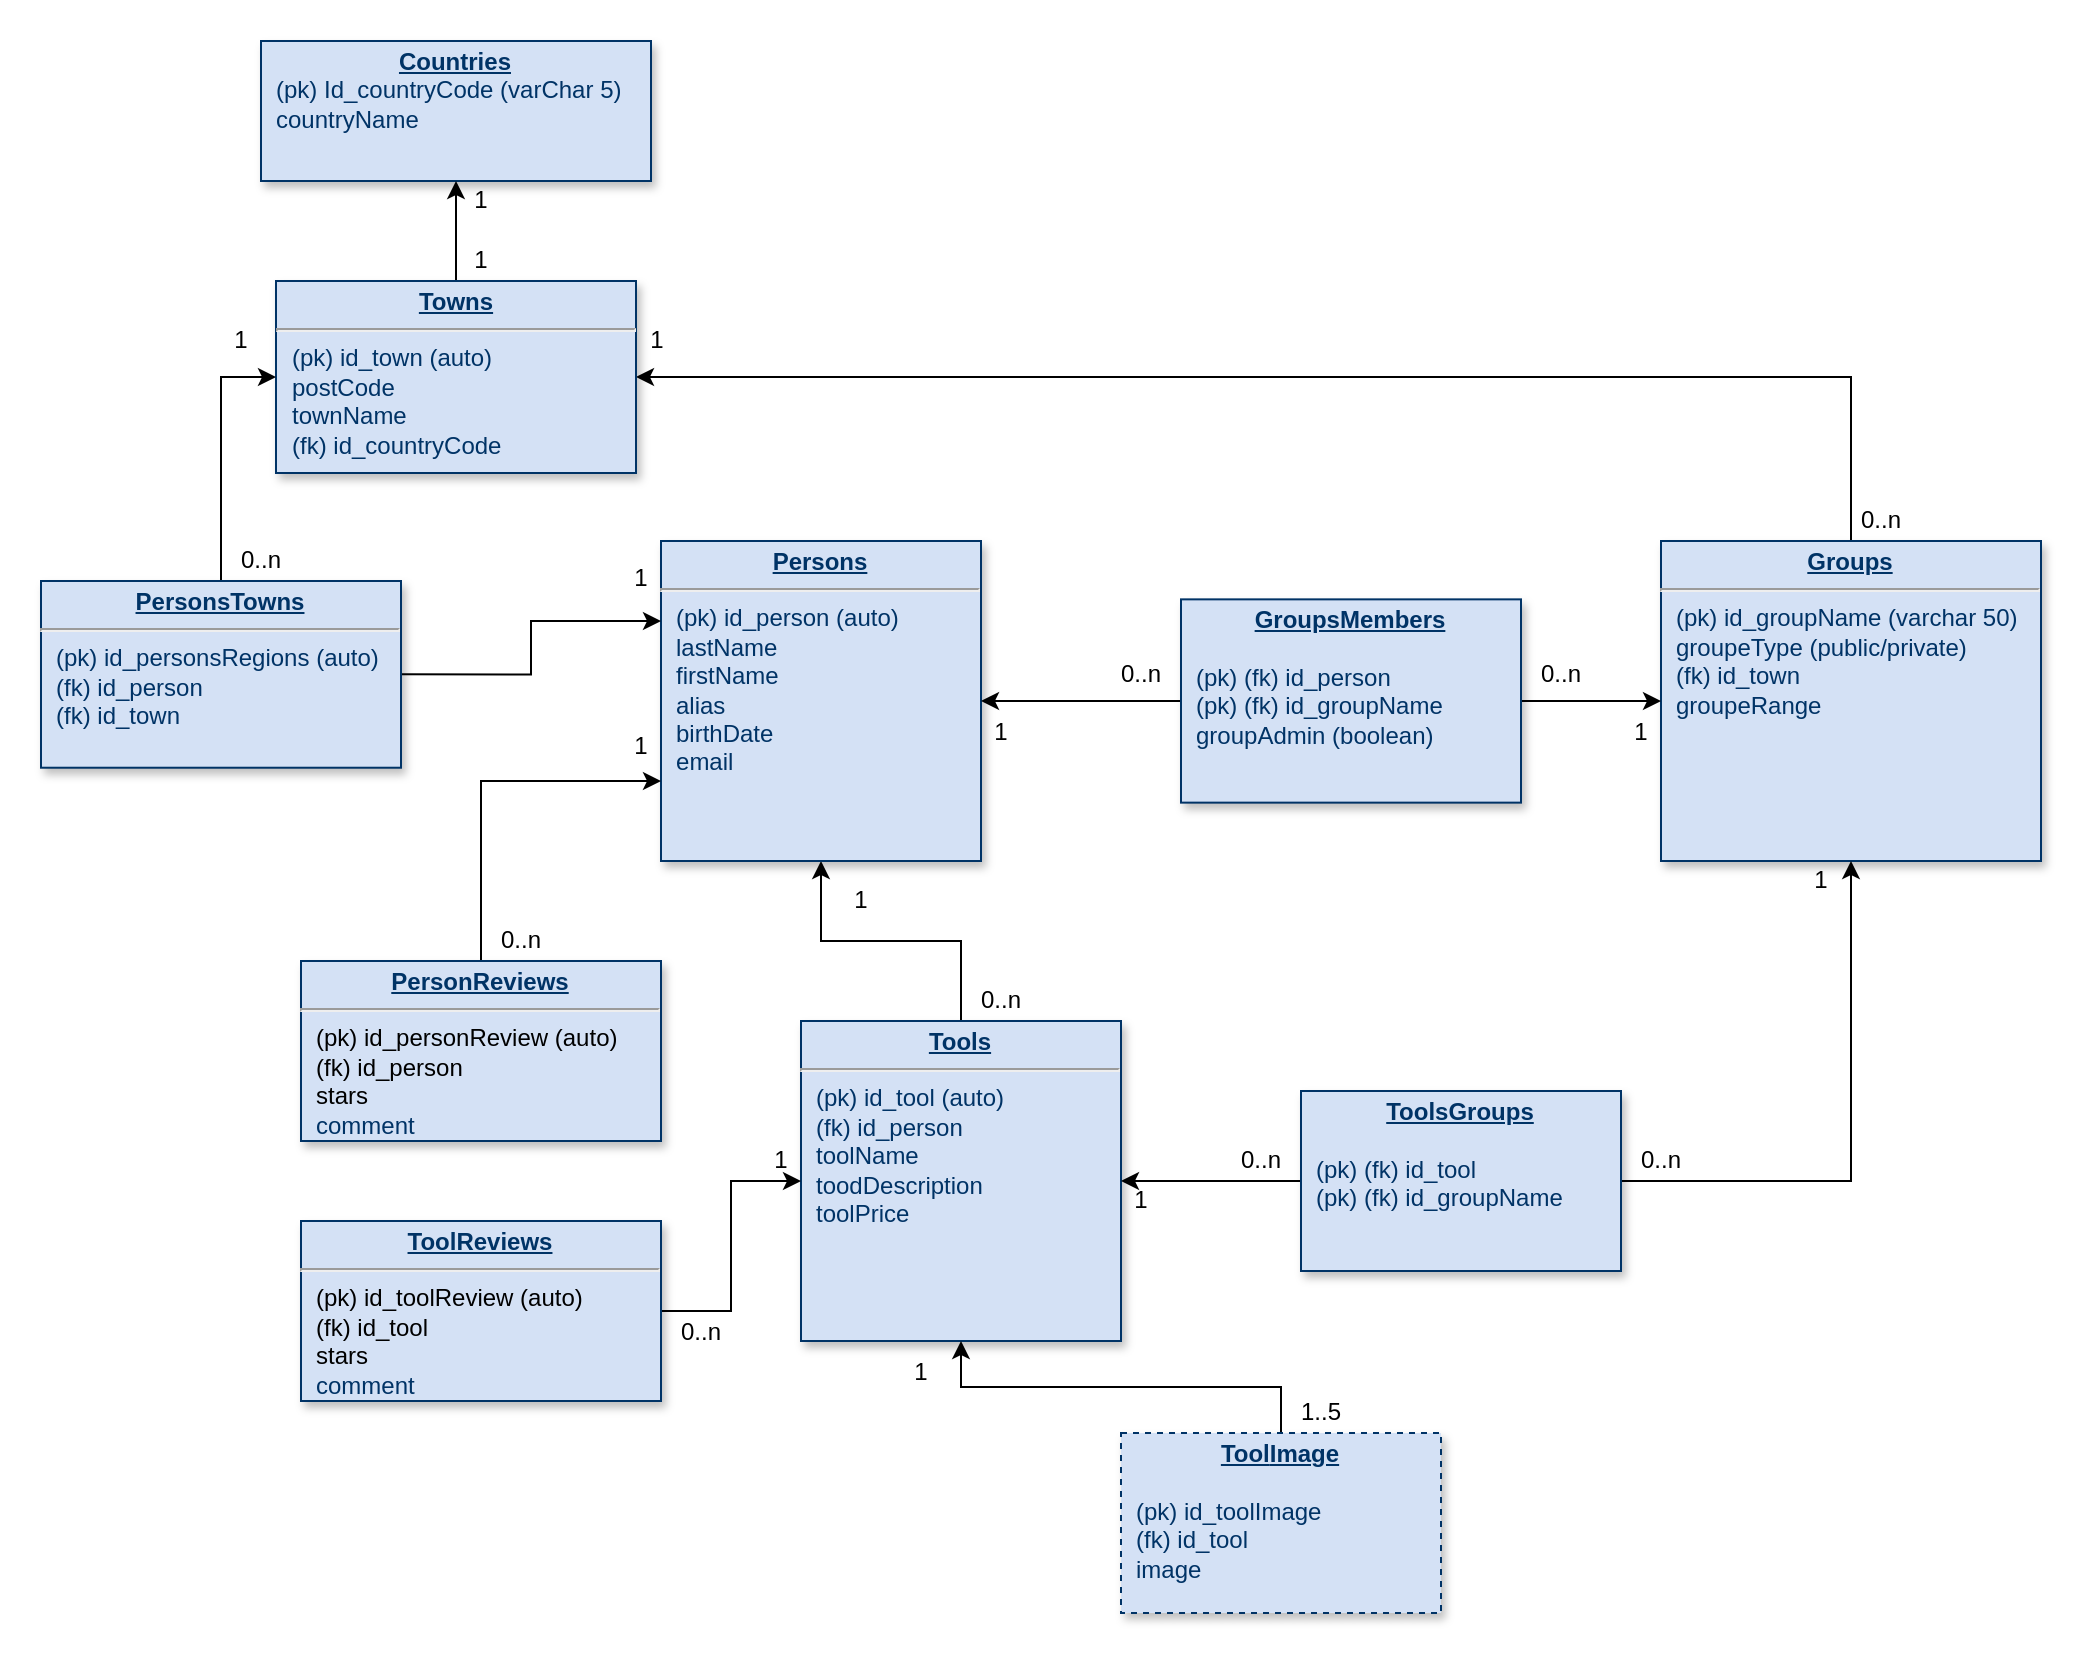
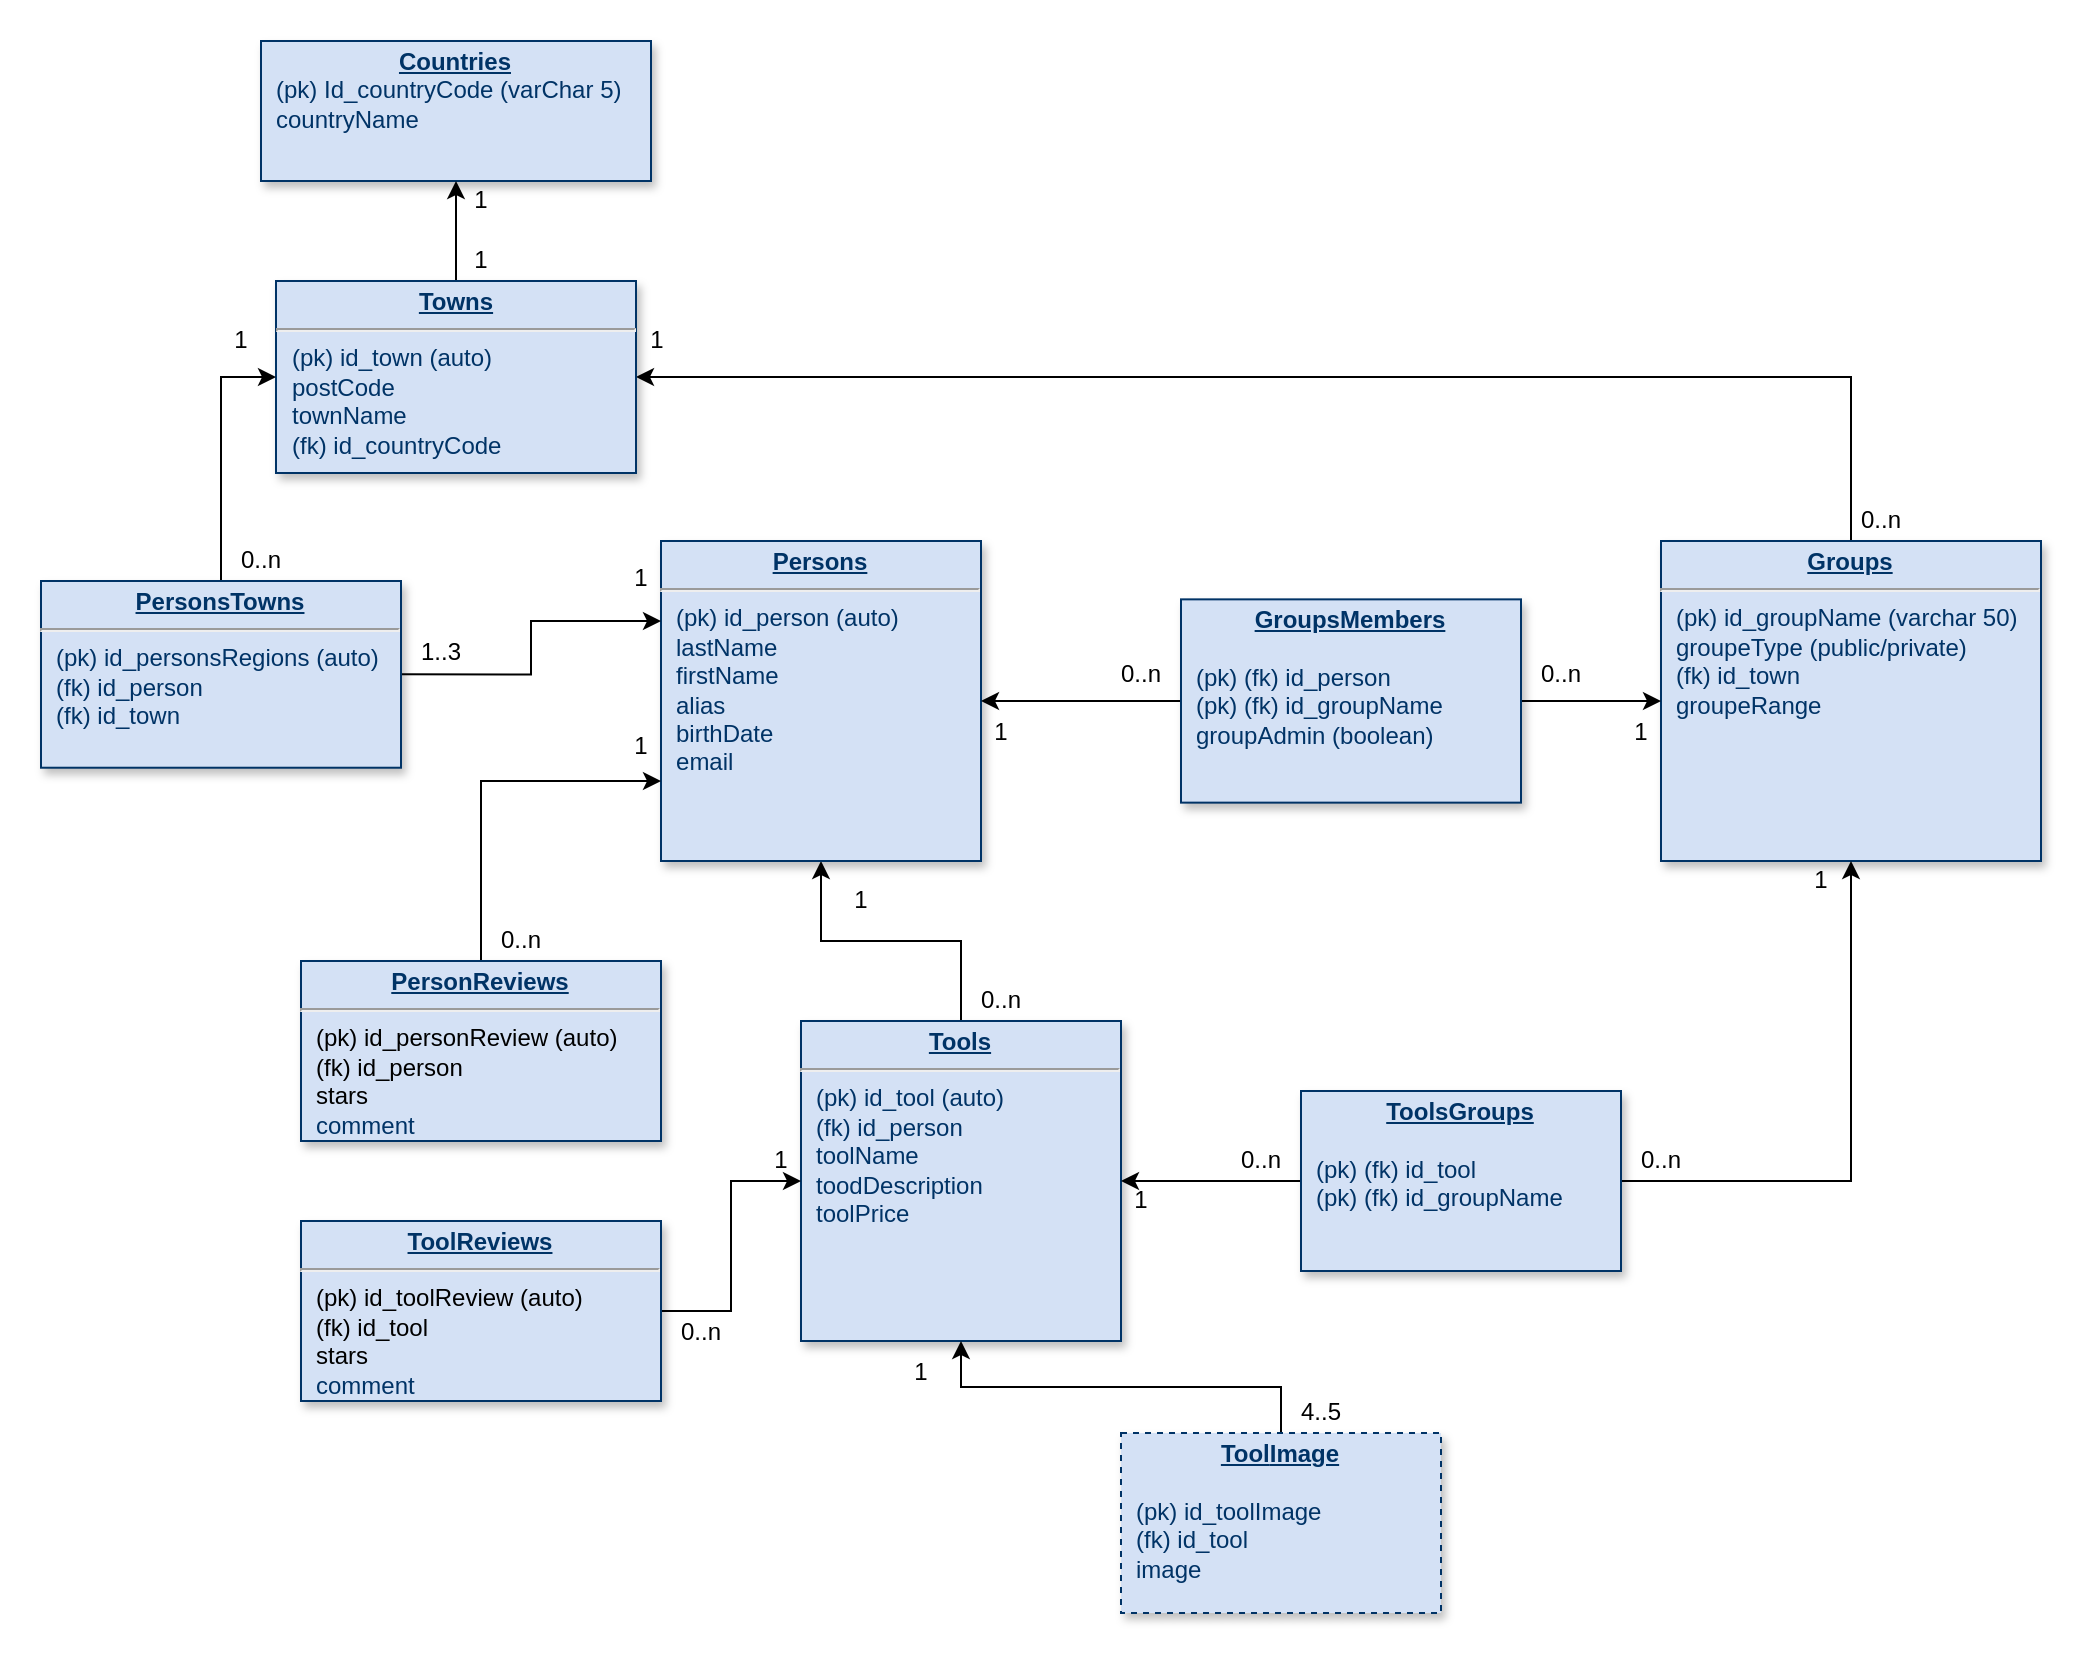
node "1..3": added
node "1..5": label "1..5" -> "4..5"
